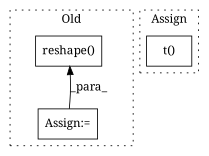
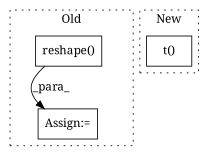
cluster "Assign": label "Assign" -> "New"
edge "Assign:=" -> "reshape()": reversed
